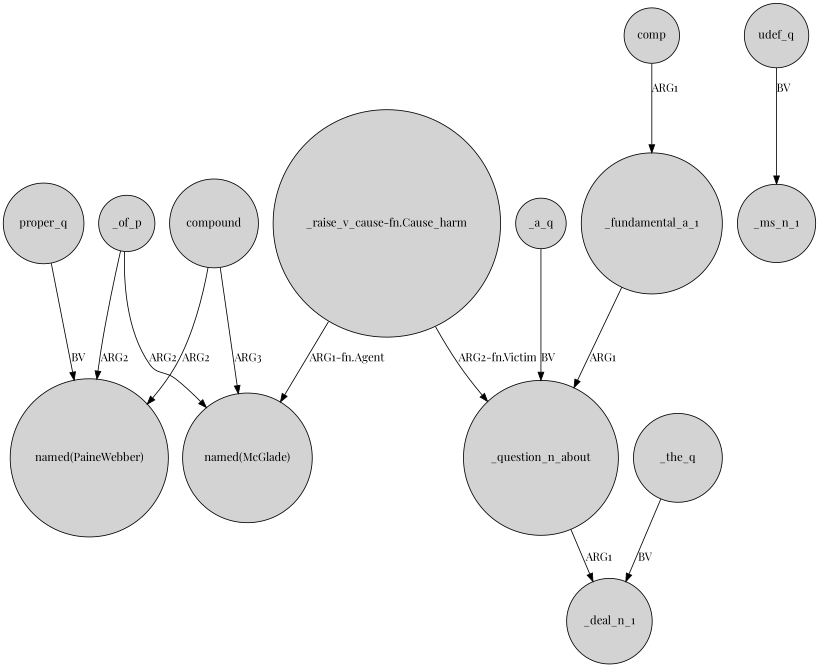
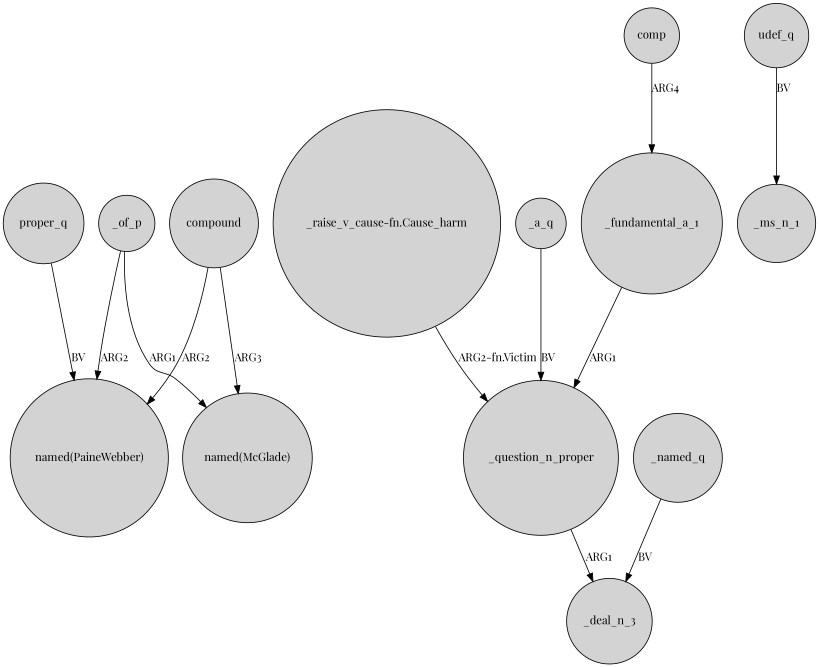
edge "comp" -> "_fundamental_a_1": label "ARG1" -> "ARG4"
edge "_of_p" -> "named(McGlade)": label "ARG2" -> "ARG1"
edge "_raise_v_cause-fn.Cause_harm" -> "named(McGlade)": removed, label "ARG1-fn.Agent"
node "_question_n_about": label "_question_n_about" -> "_question_n_proper"
node "_the_q": label "_the_q" -> "_named_q"
node "_deal_n_1": label "_deal_n_1" -> "_deal_n_3"
